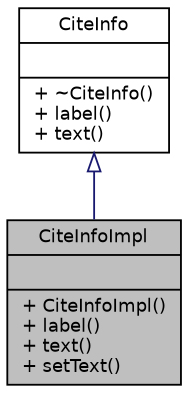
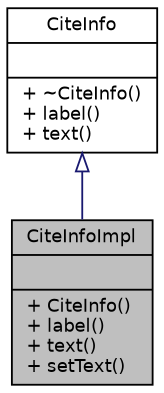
node "CiteInfoImpl": text "+ CiteInfoImpl()" -> "+ CiteInfo()"
